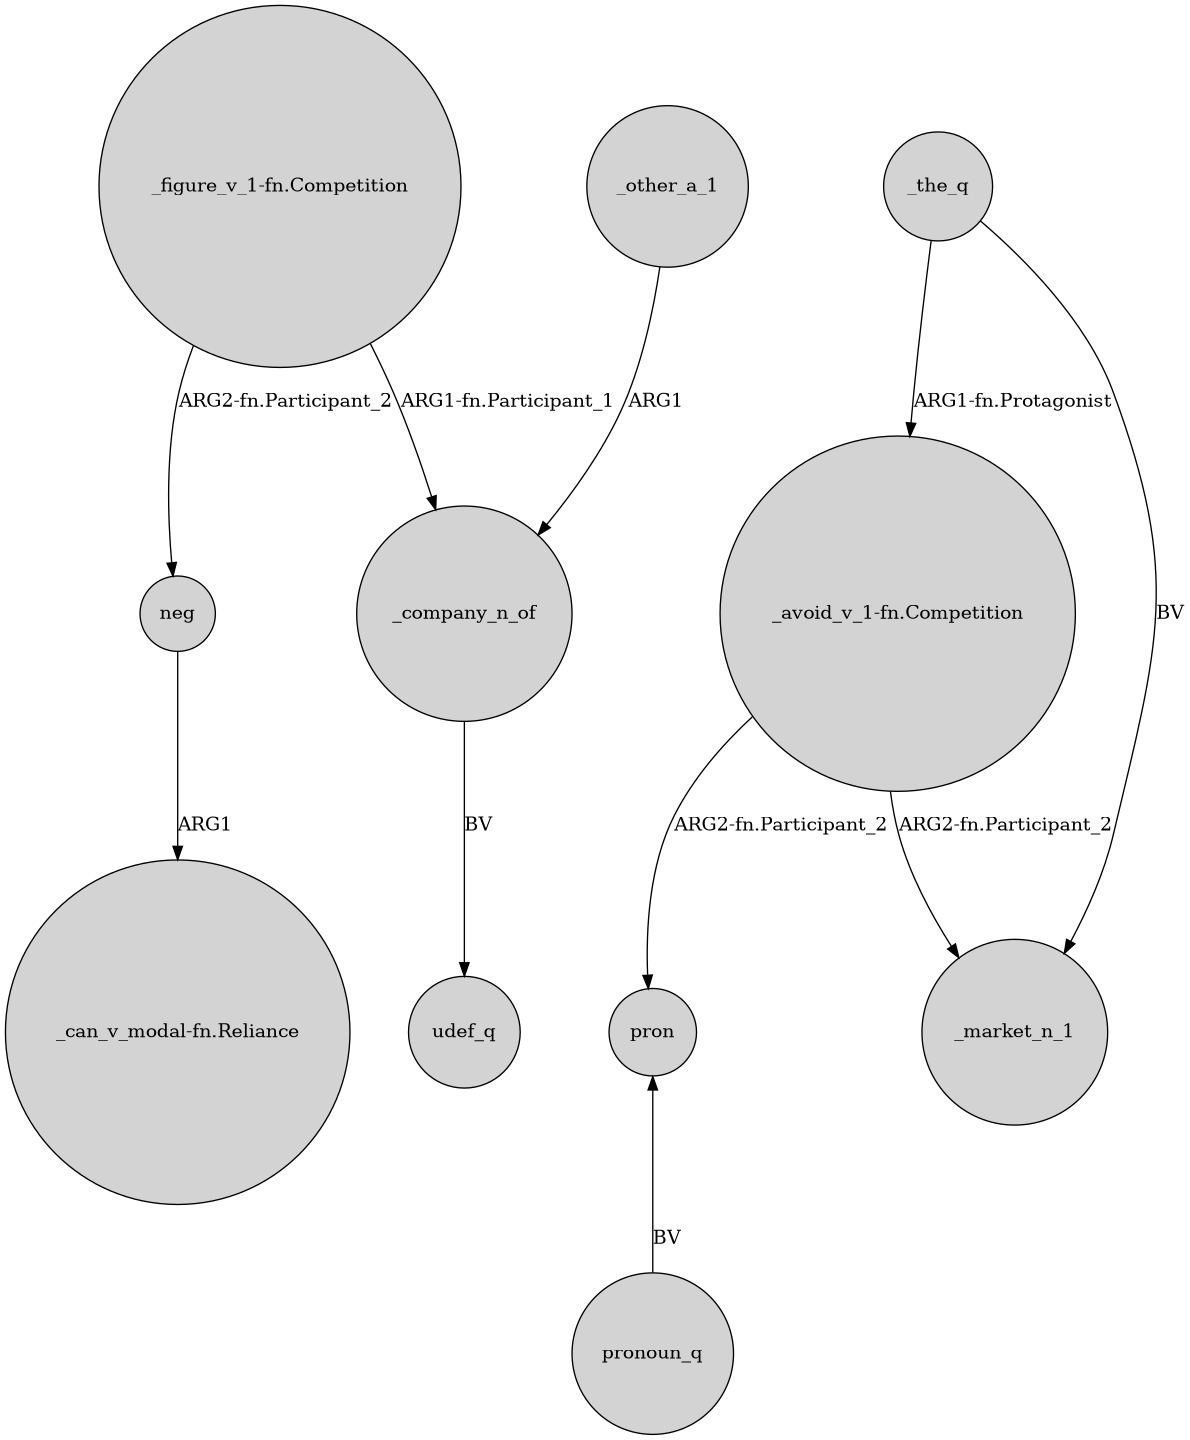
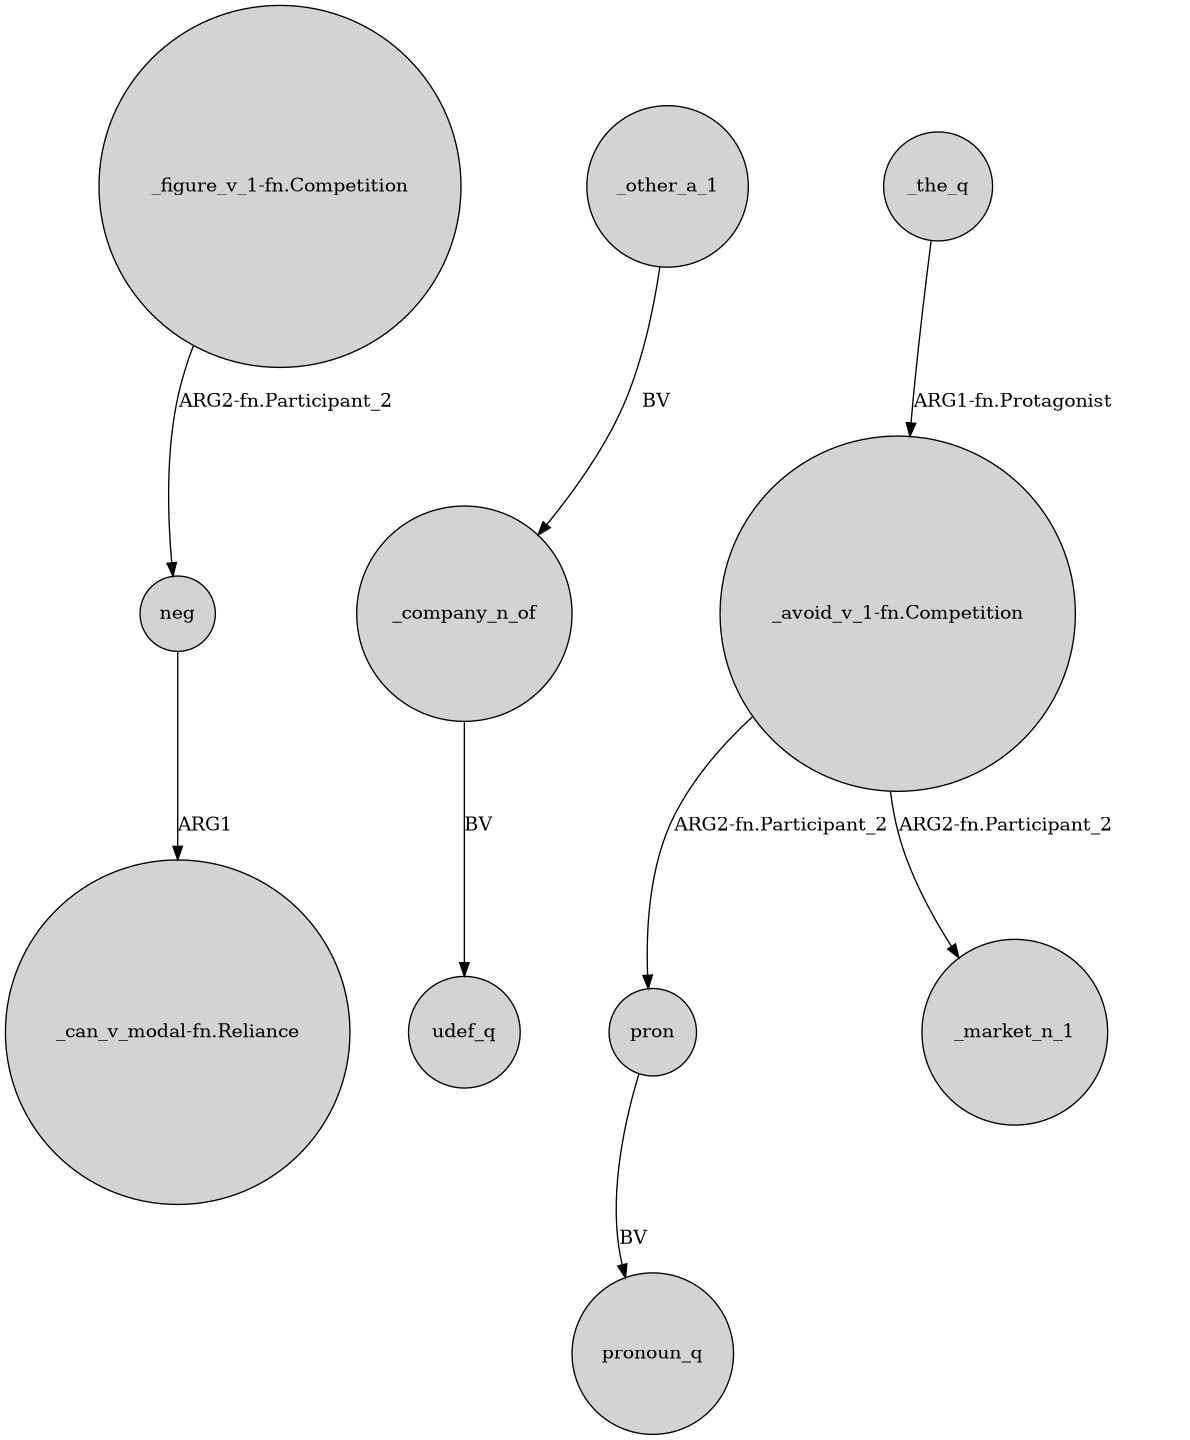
edge "_other_a_1" -> "_company_n_of": label "ARG1" -> "BV"
edge "_figure_v_1-fn.Competition" -> "_company_n_of": removed, label "ARG1-fn.Participant_1"
edge "_the_q" -> "_market_n_1": removed, label "BV"
edge "pronoun_q" -> "pron": reversed
